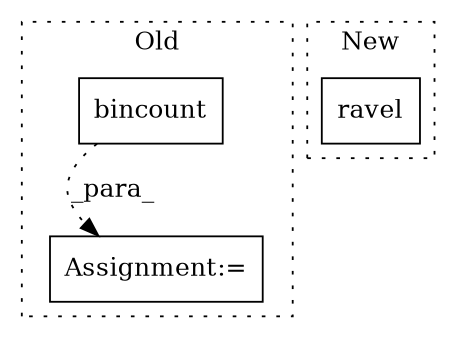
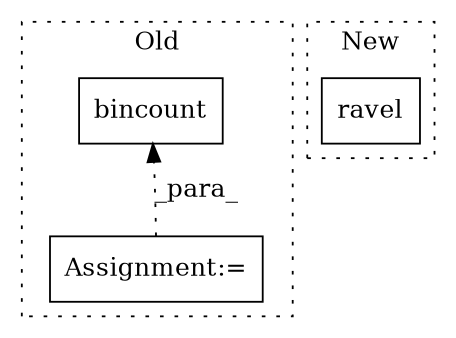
edge "bincount" -> "Assignment:=": reversed
